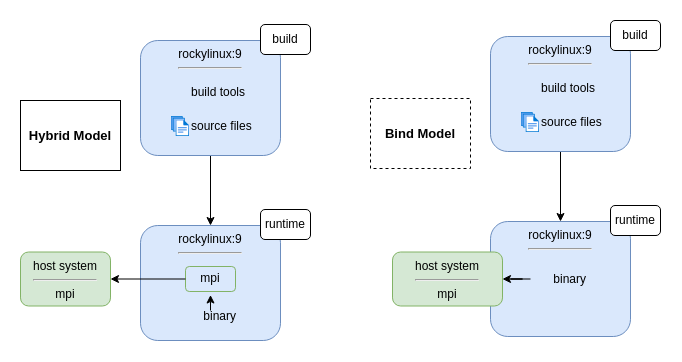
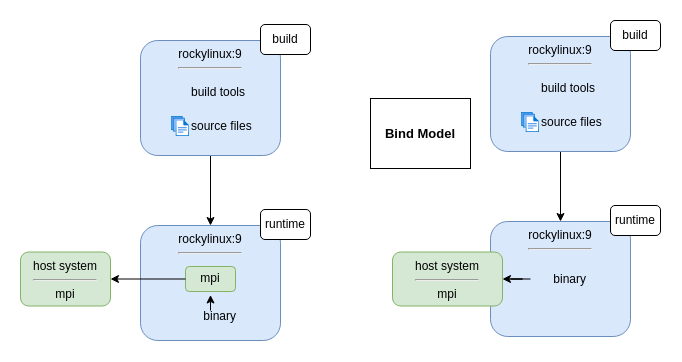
node "Bind Model": style dashed -> solid
node "Hybrid Model": removed
node "mpi": fillcolor #dae8fc -> #d5e8d4
